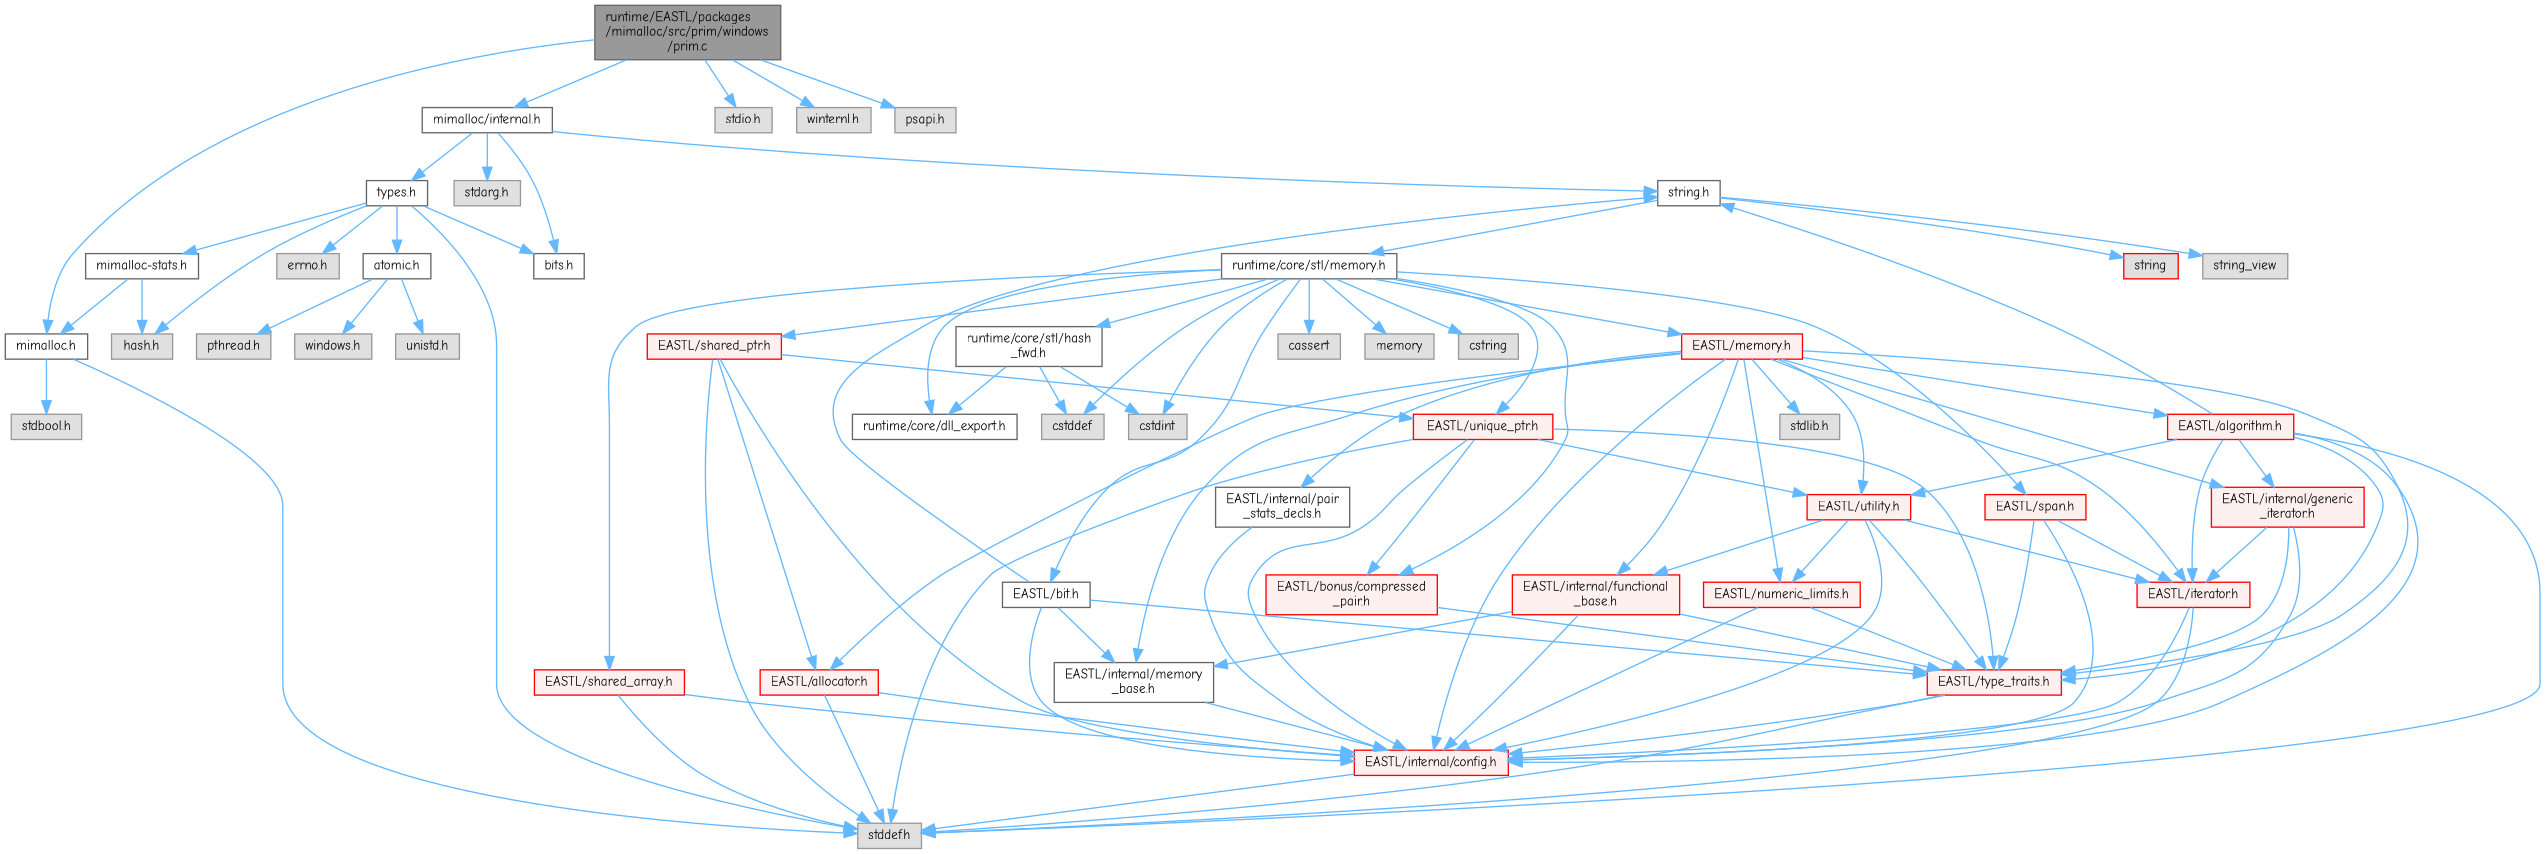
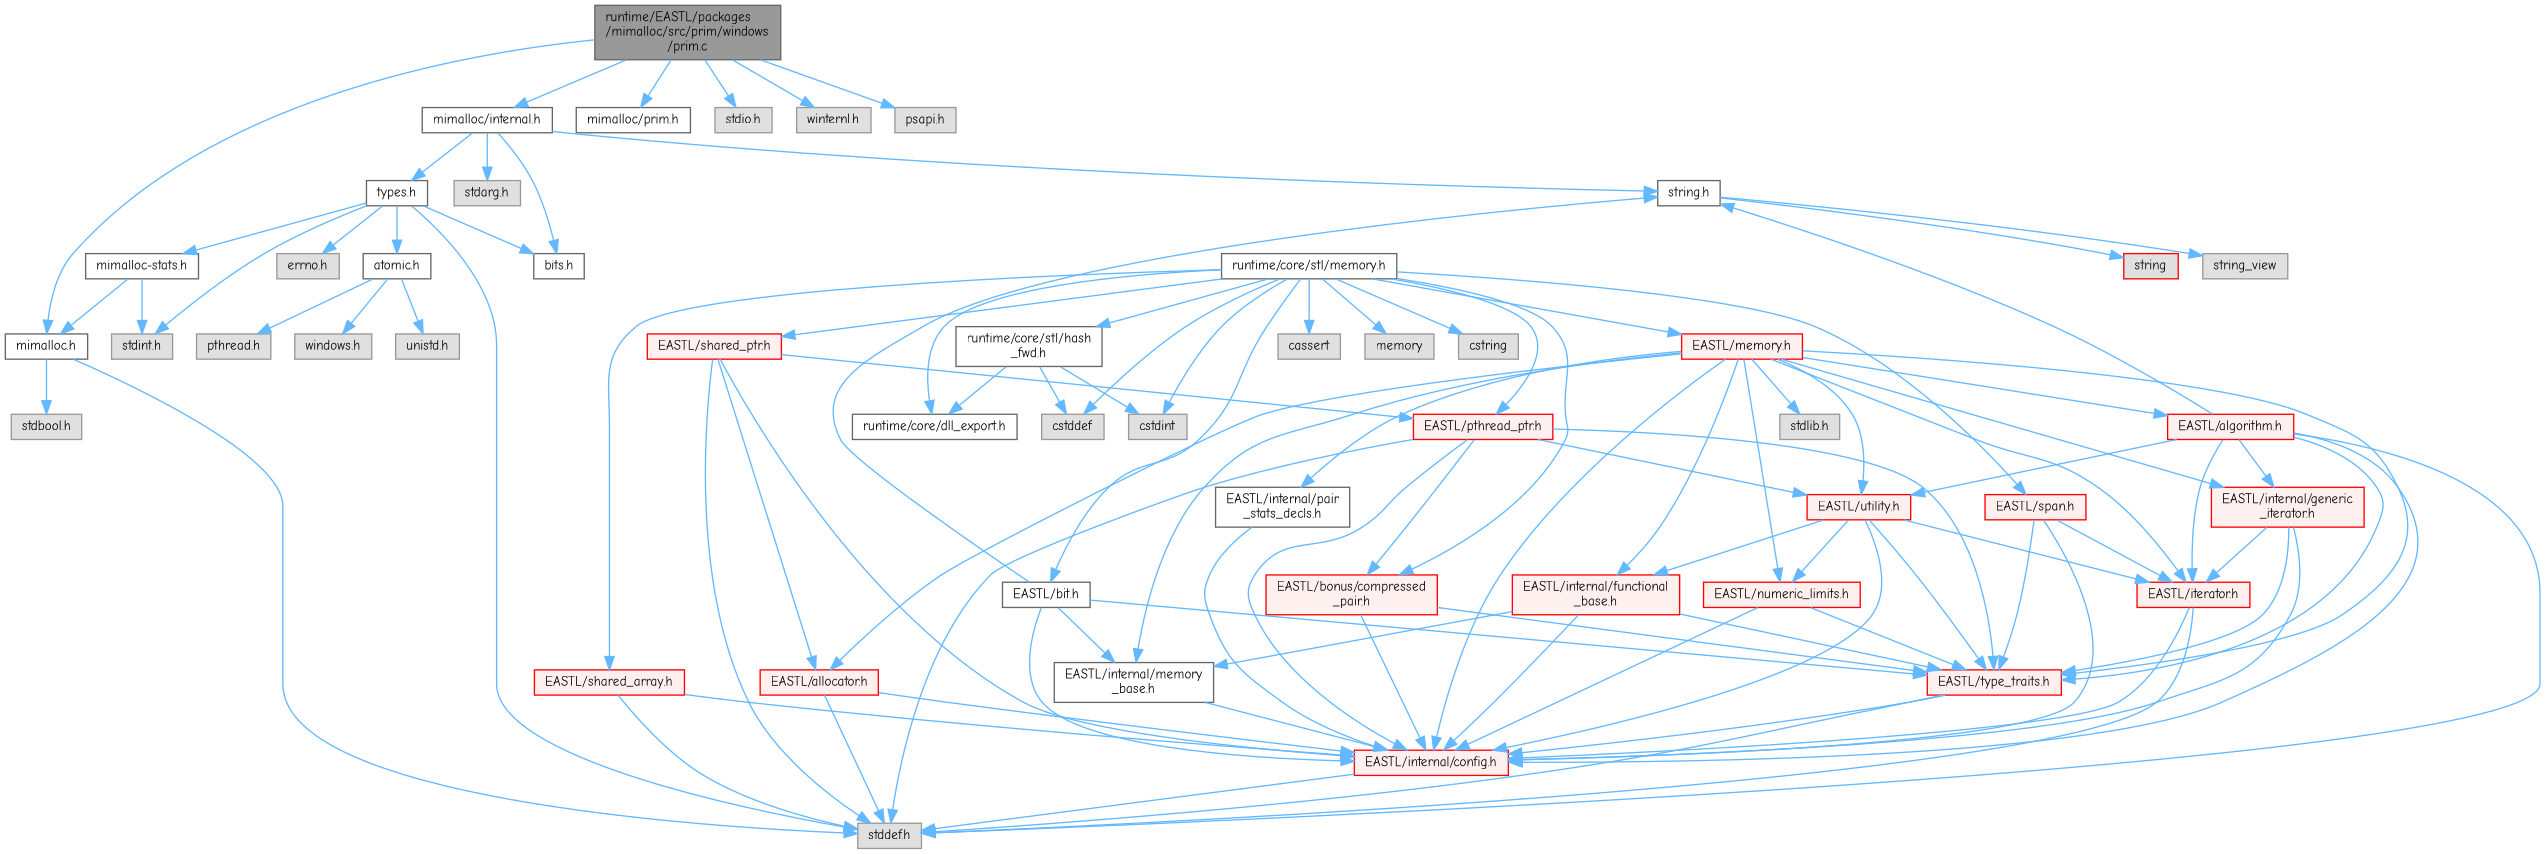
node "mimalloc/prim.h": added
edge "string.h" -> "runtime/core/stl/memory.h": removed
node "hash.h": label "hash.h" -> "stdint.h"
node "EASTL/unique_ptr.h": label "EASTL/unique_ptr.h" -> "EASTL/pthread_ptr.h"
edge "EASTL/bonus/compressed _pair.h" -> "EASTL/internal/config.h": added
